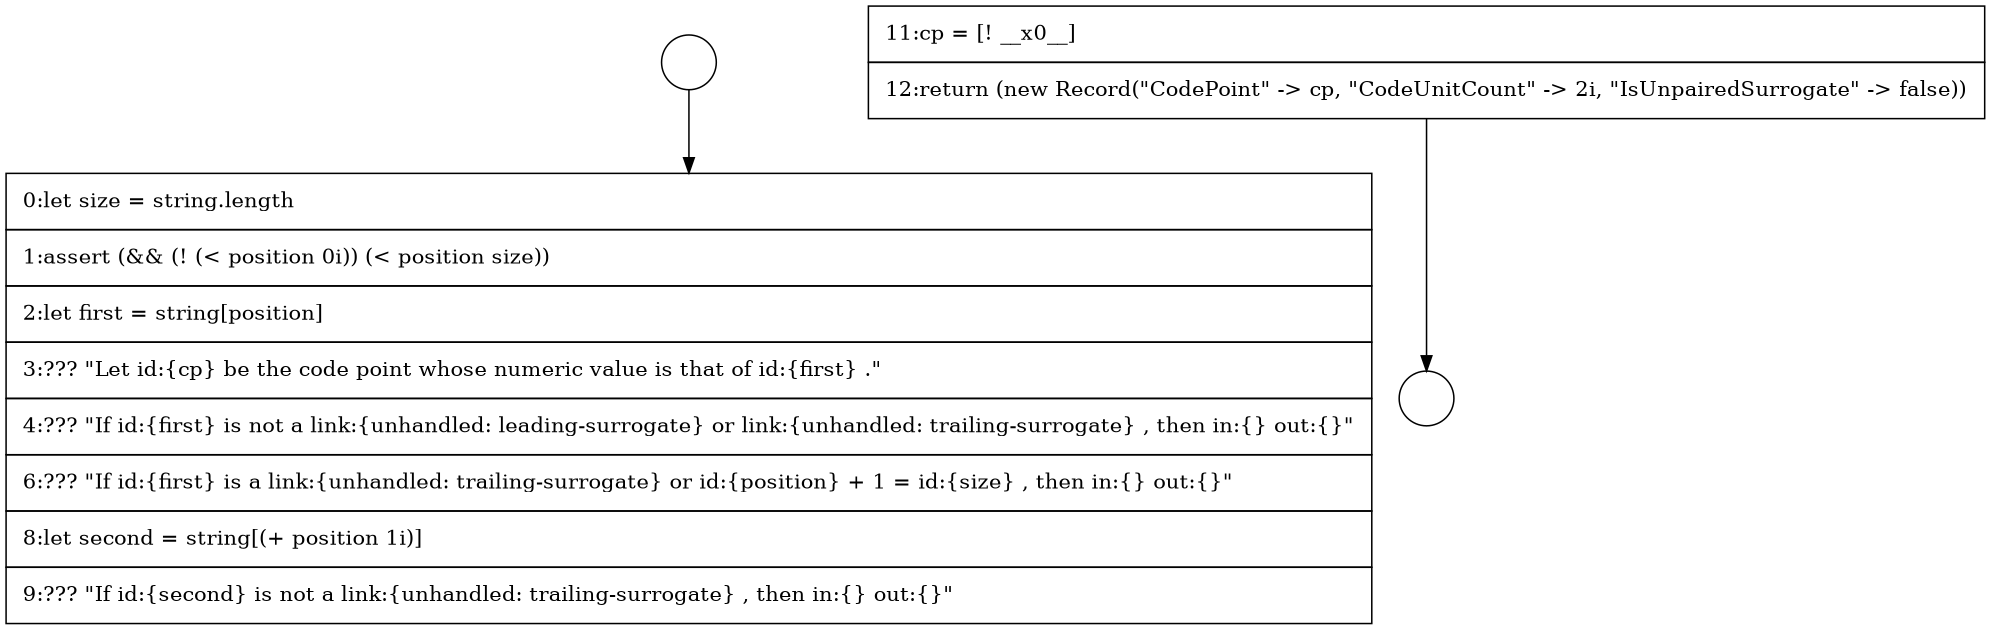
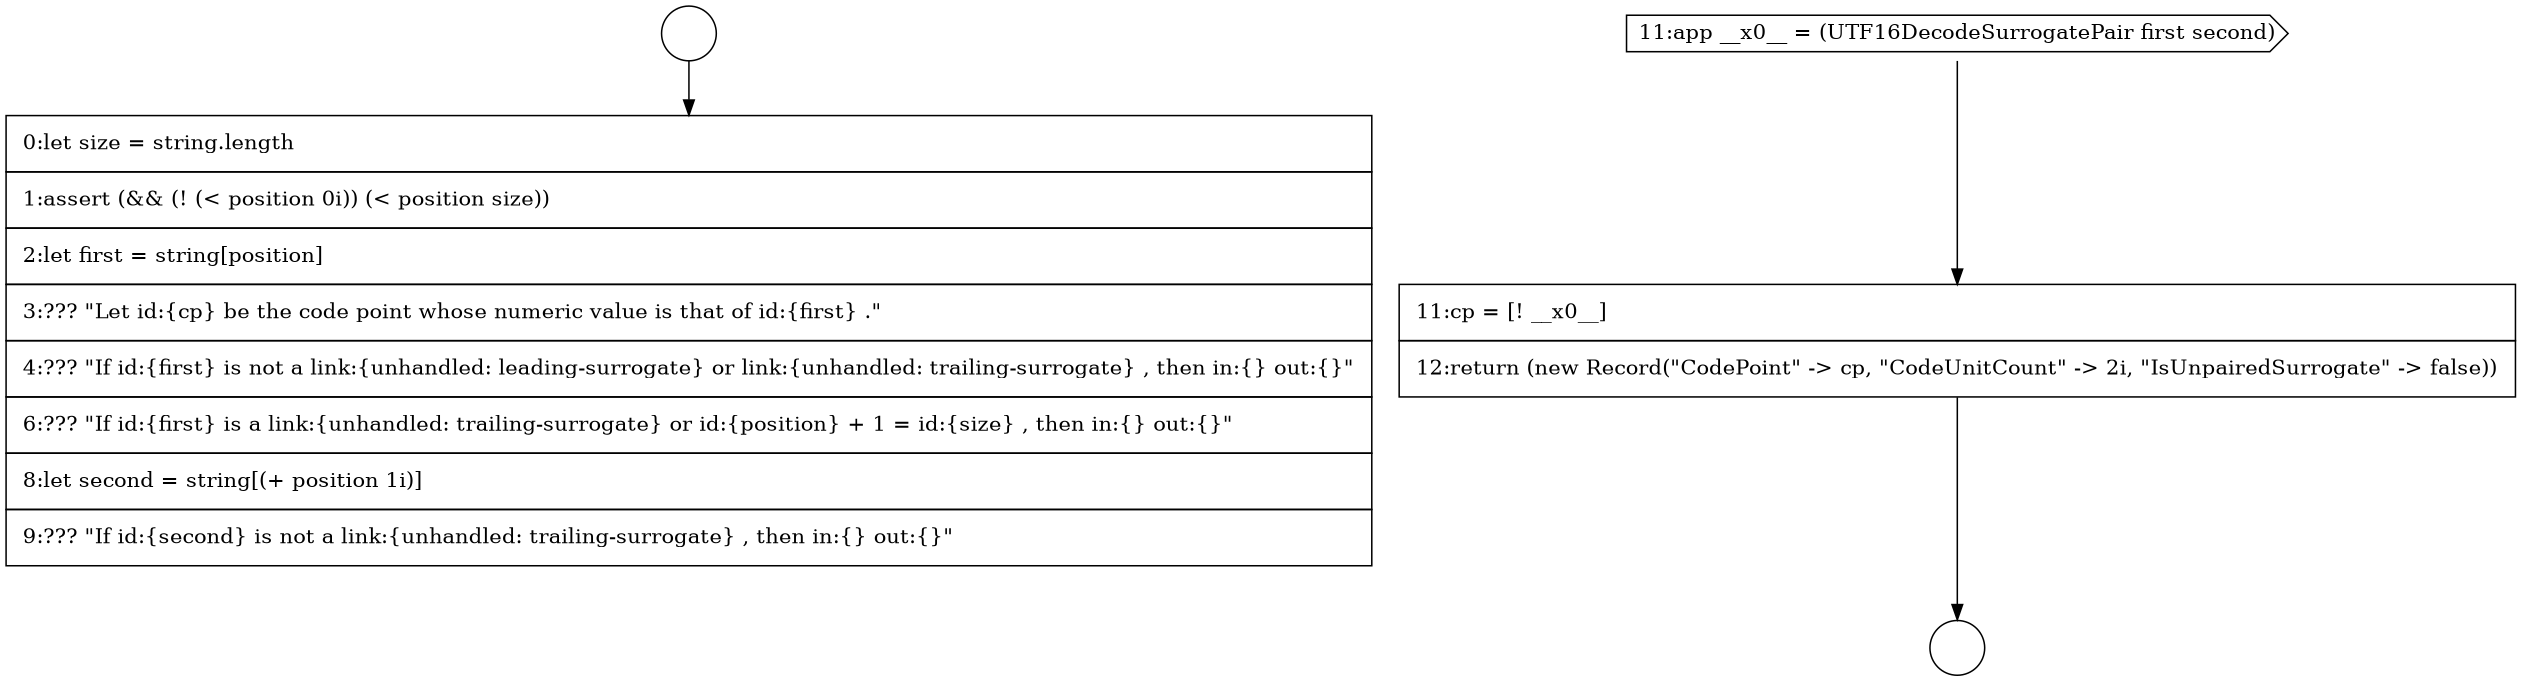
node "11:app __x0__ = (UTF16DecodeSurrogatePair first second)": added
